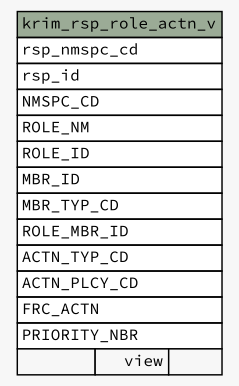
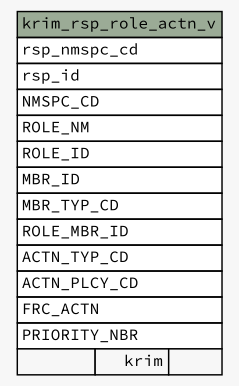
node "krim_rsp_role_actn_v": text "view" -> "krim"
